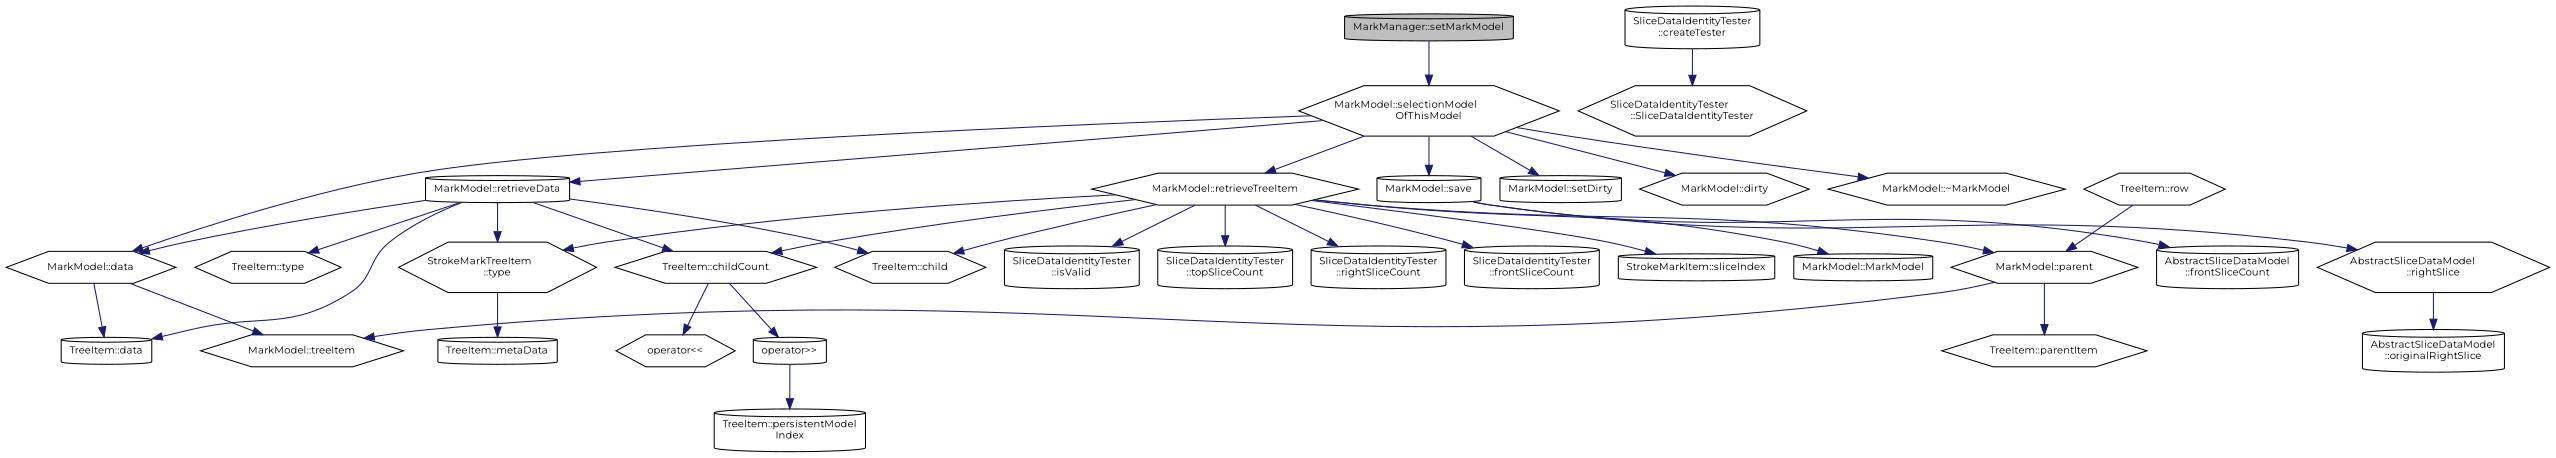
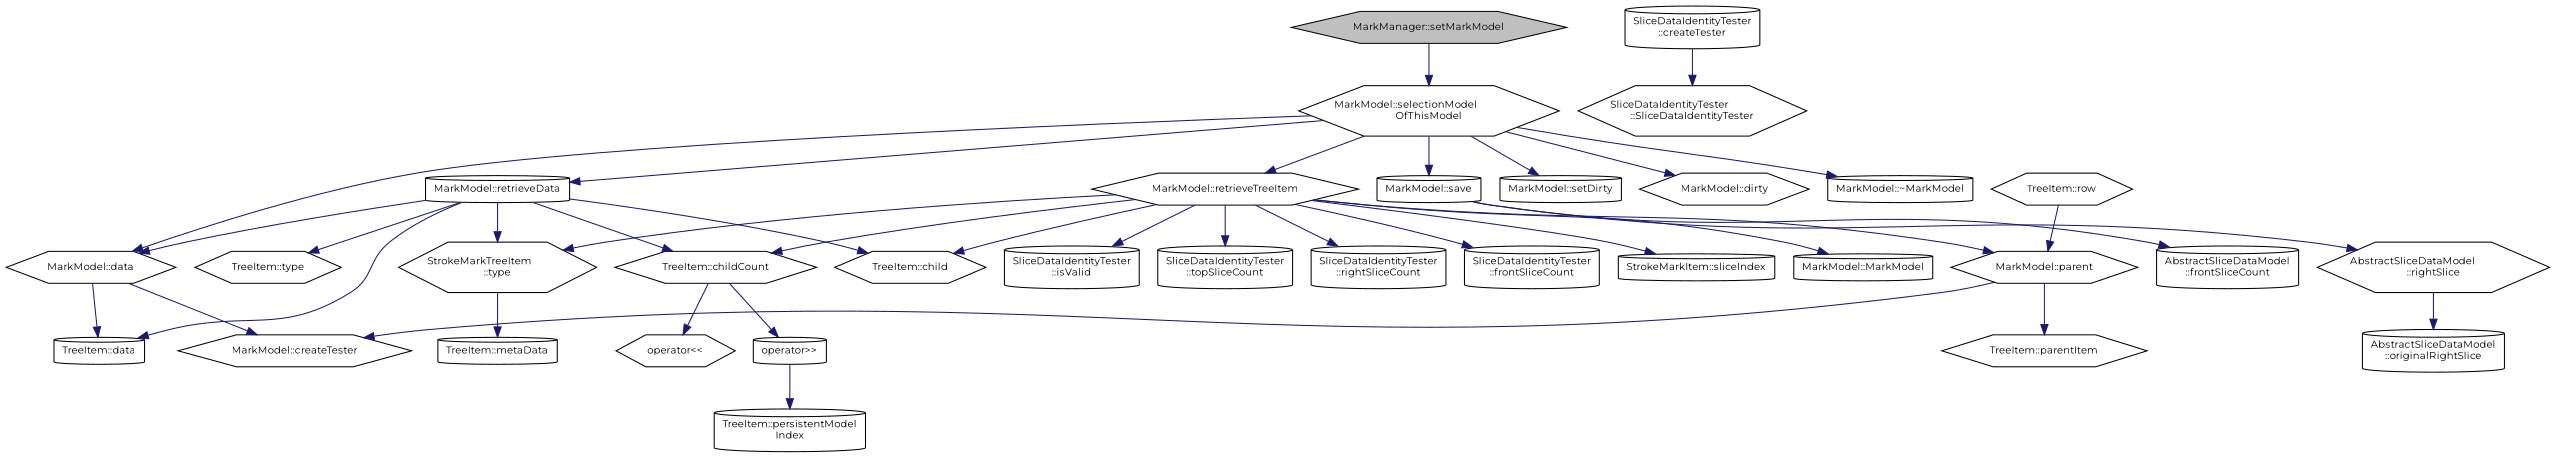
node "MarkManager::setMarkModel": shape cylinder -> hexagon
node "MarkModel::~MarkModel": shape hexagon -> cylinder
node "MarkModel::treeItem": label "MarkModel::treeItem" -> "MarkModel::createTester"
